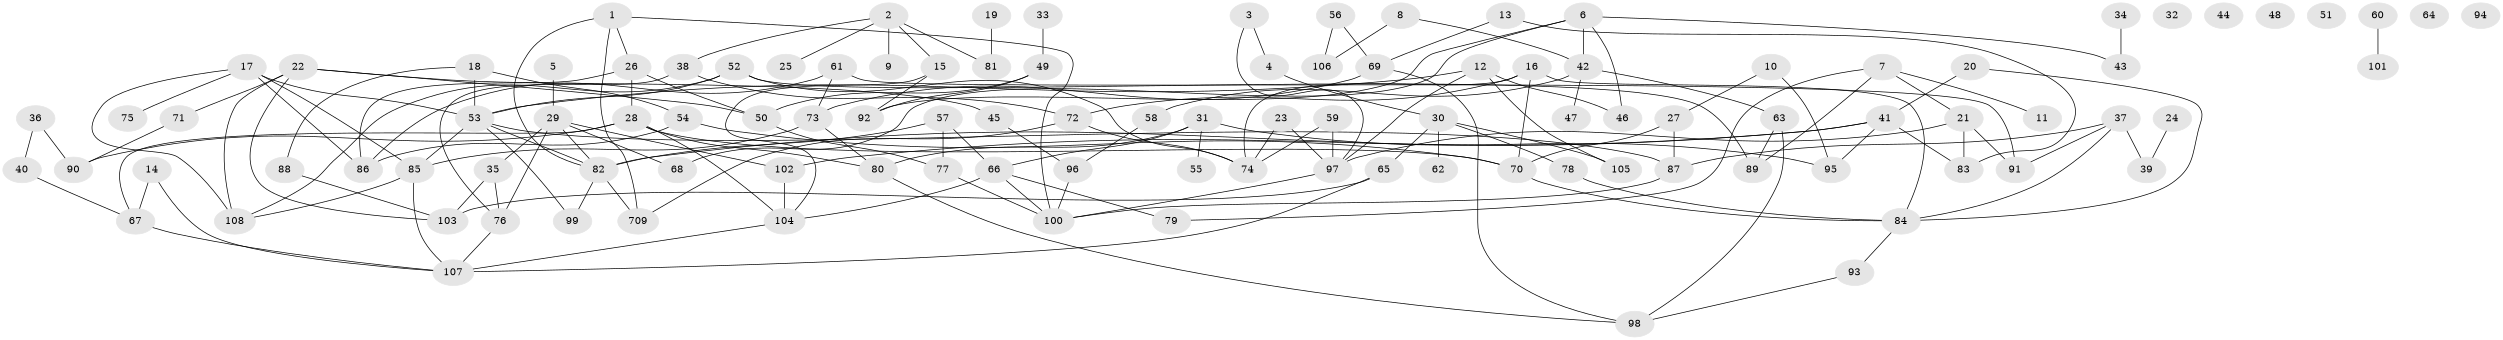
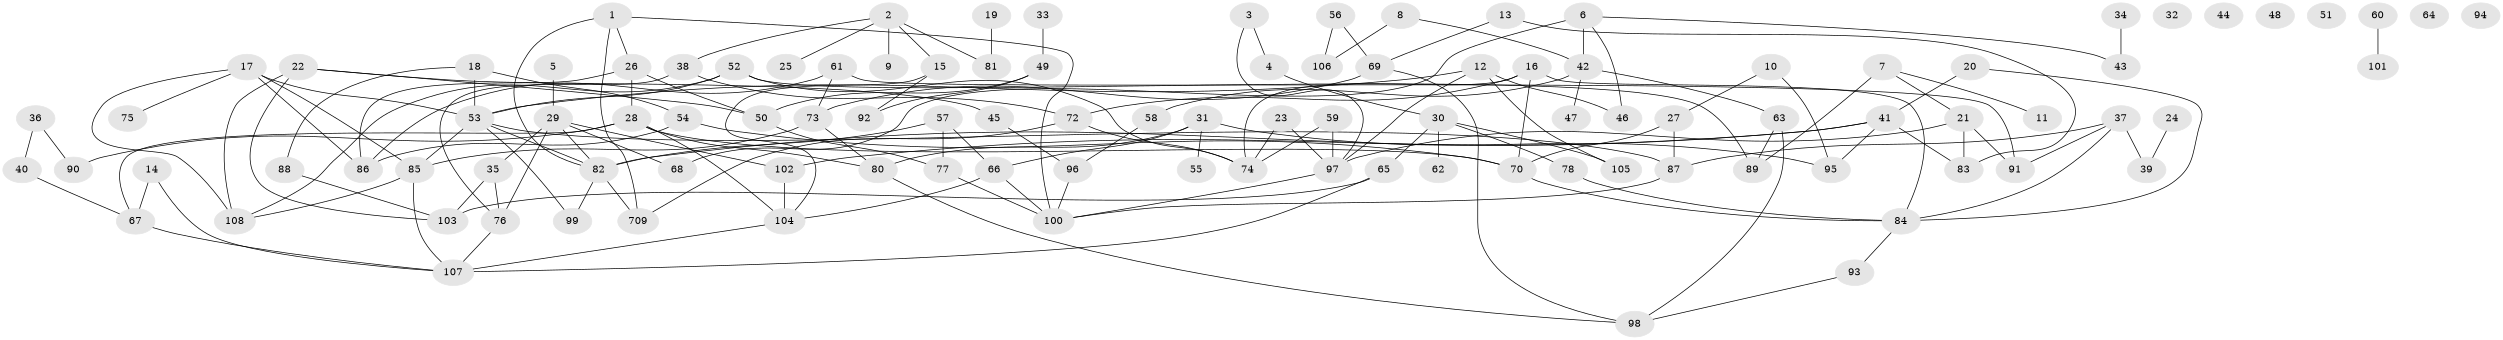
edge "6" -- "92": removed
node "71": removed
node "79": removed
